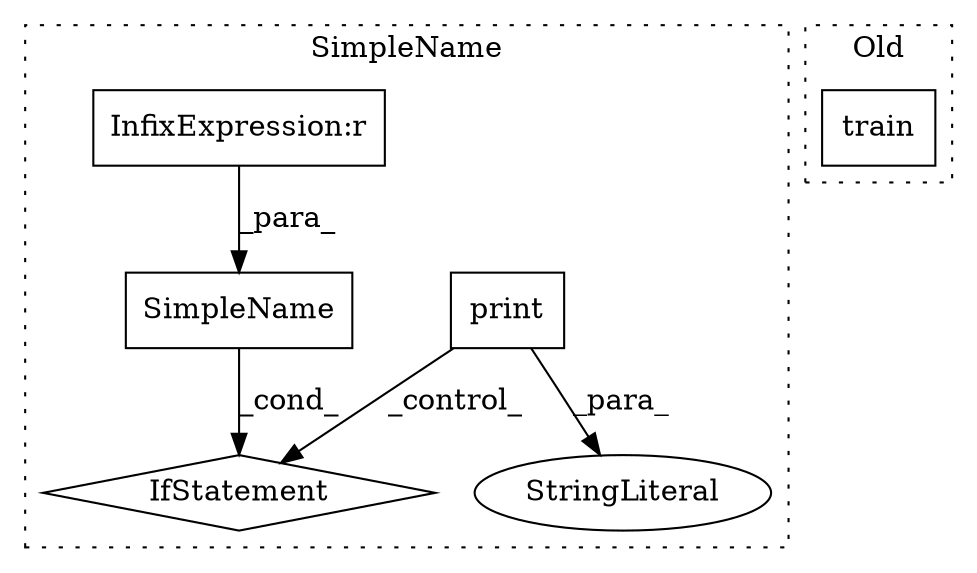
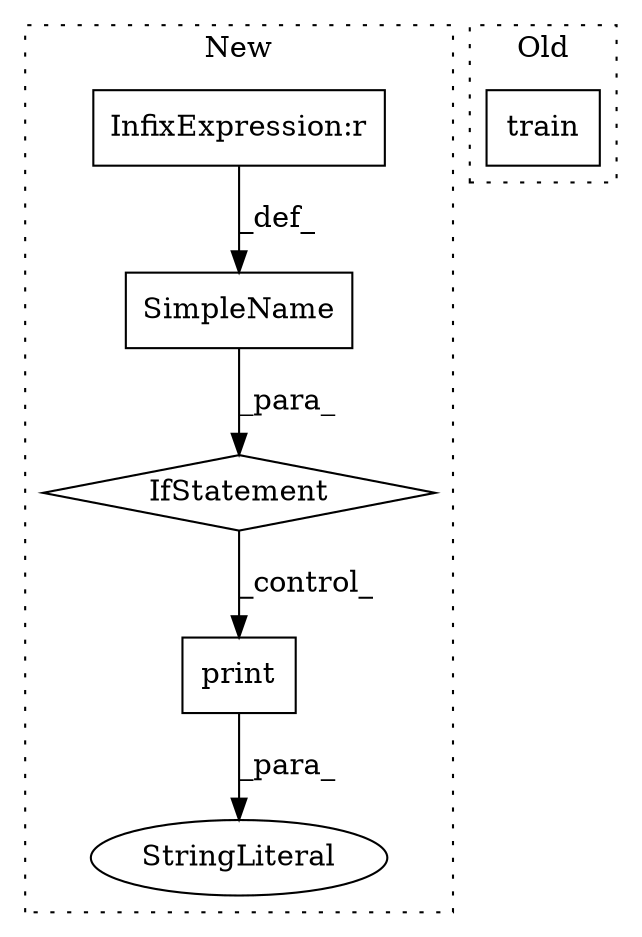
cluster "SimpleName": label "SimpleName" -> "New"
edge "InfixExpression:r" -> "SimpleName": label "_para_" -> "_def_"
edge "print" -> "IfStatement": reversed
edge "SimpleName" -> "IfStatement": label "_cond_" -> "_para_"
